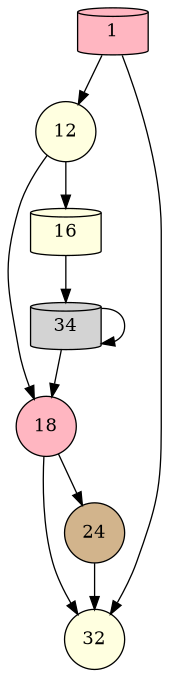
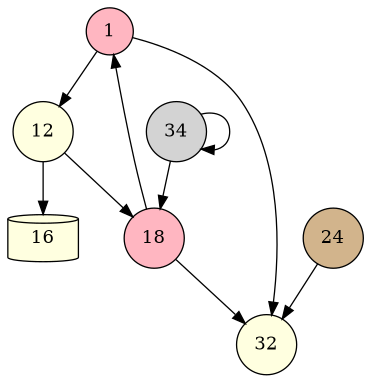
node "1": shape cylinder -> circle
edge "16" -> "34": removed
node "34": shape cylinder -> circle
edge "18" -> "24": now "18" -> "1"
